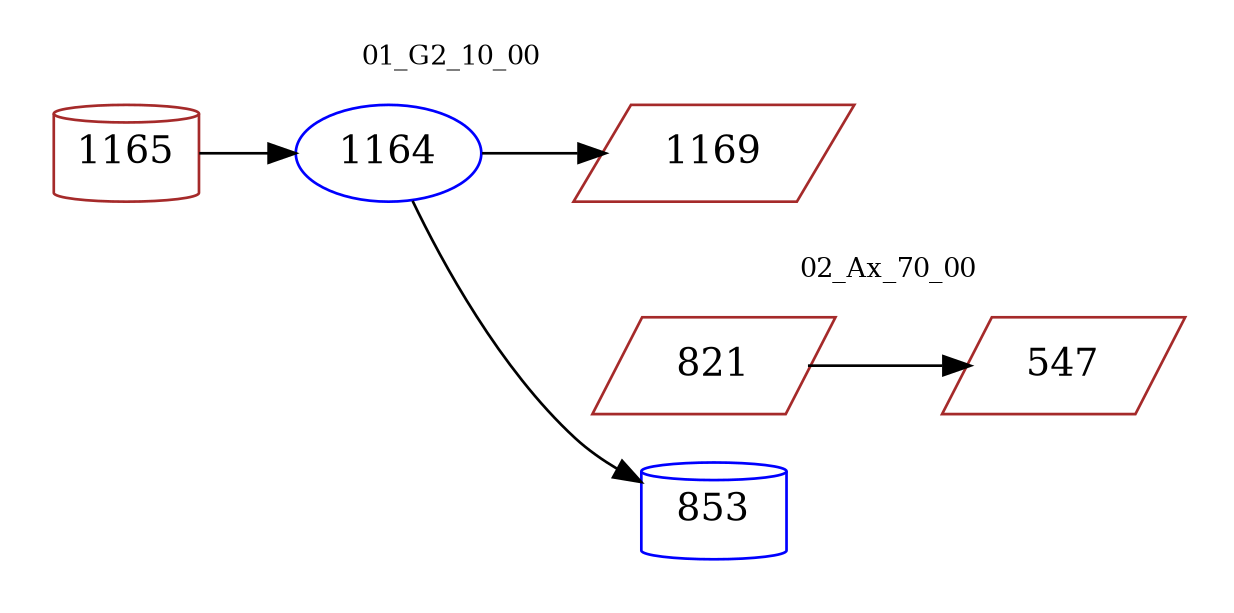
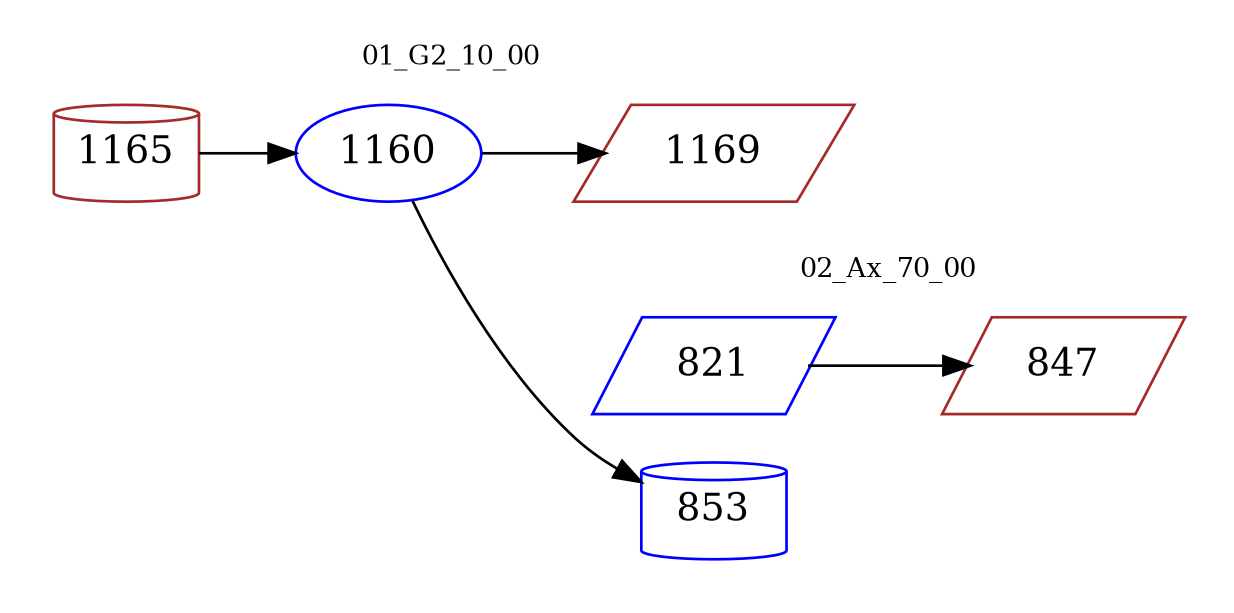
node "1164": label "1164" -> "1160"
node "821": color brown -> blue
node "547": label "547" -> "847"
